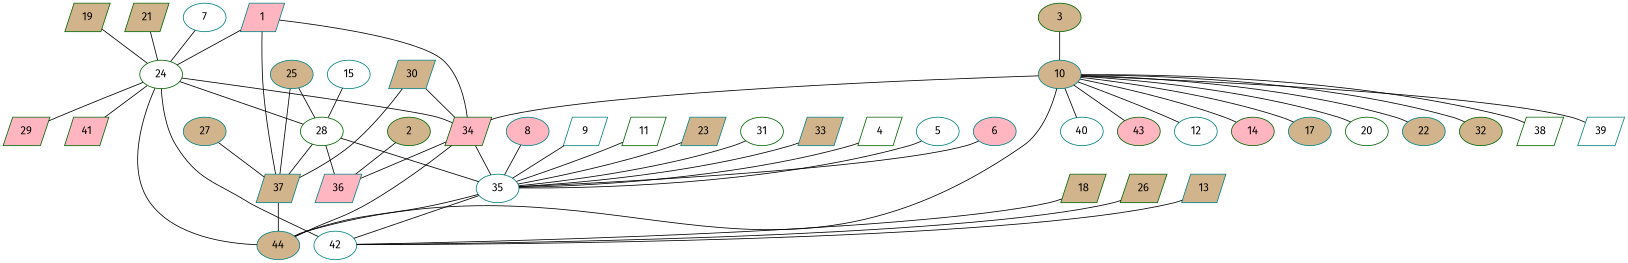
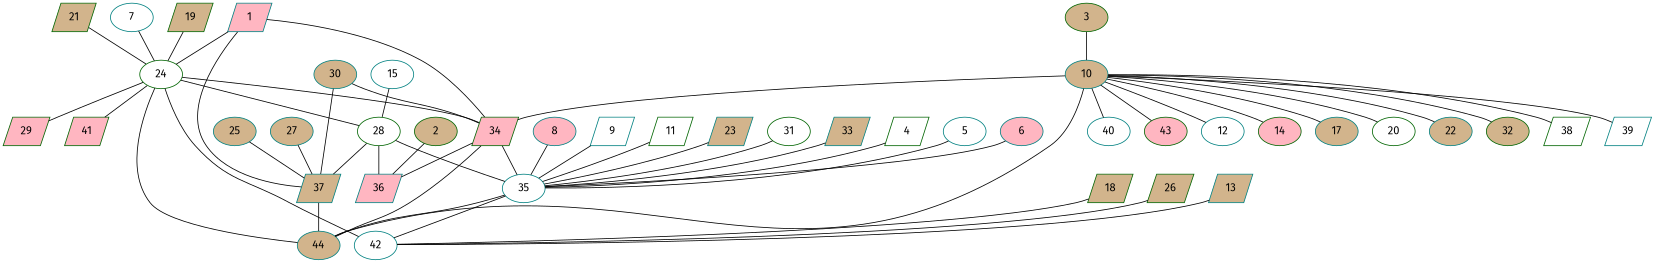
node "30": shape parallelogram -> ellipse
edge "25" -- "28": removed
